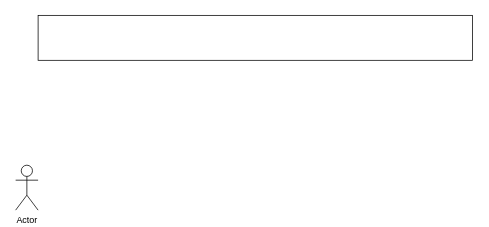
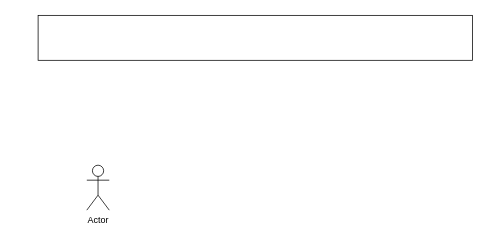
node "Actor": moved (27, 188) -> (98, 188)
